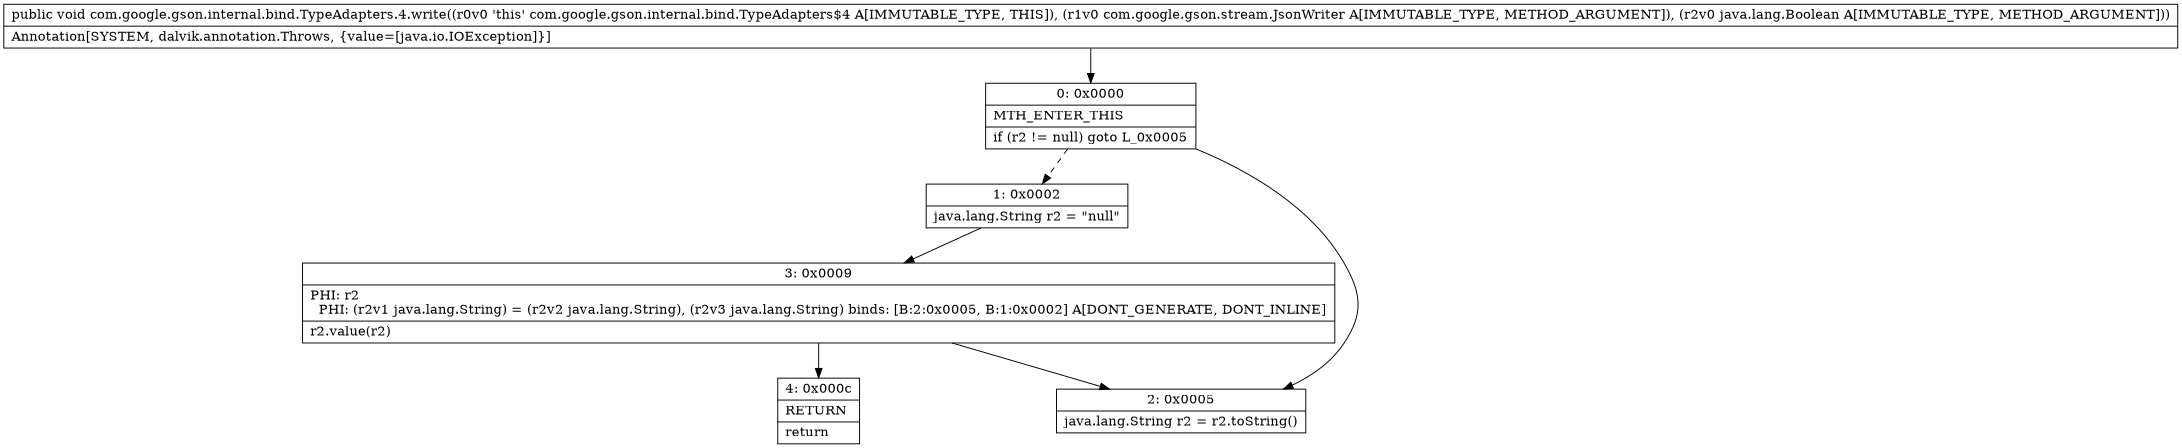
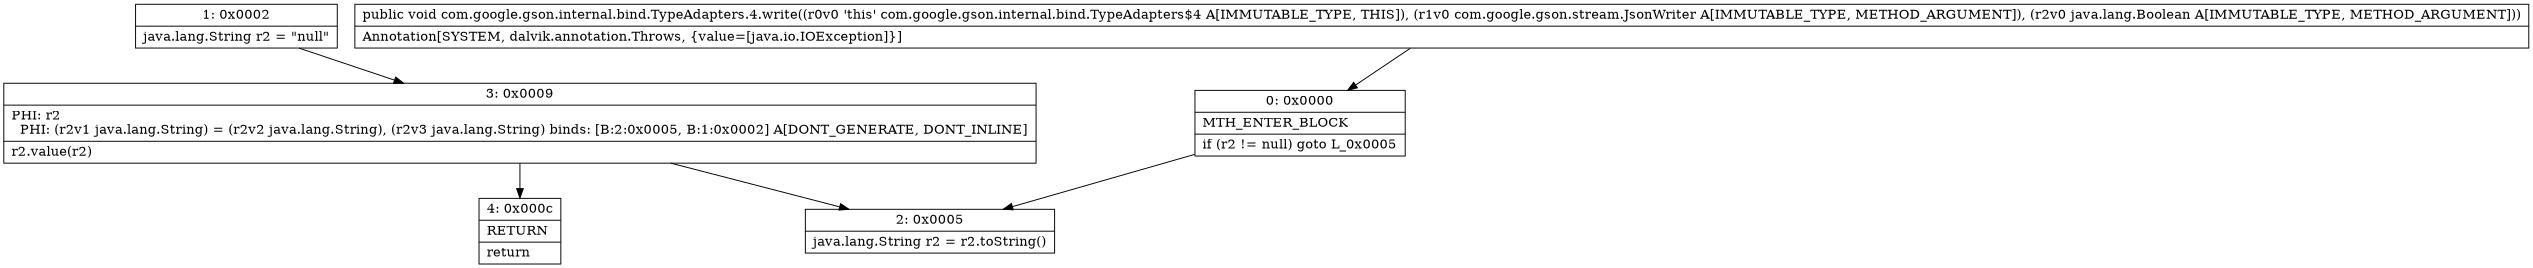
node "0: 0x0000": text "MTH_ENTER_THIS" -> "MTH_ENTER_BLOCK"
edge "0: 0x0000" -> "1: 0x0002": removed
